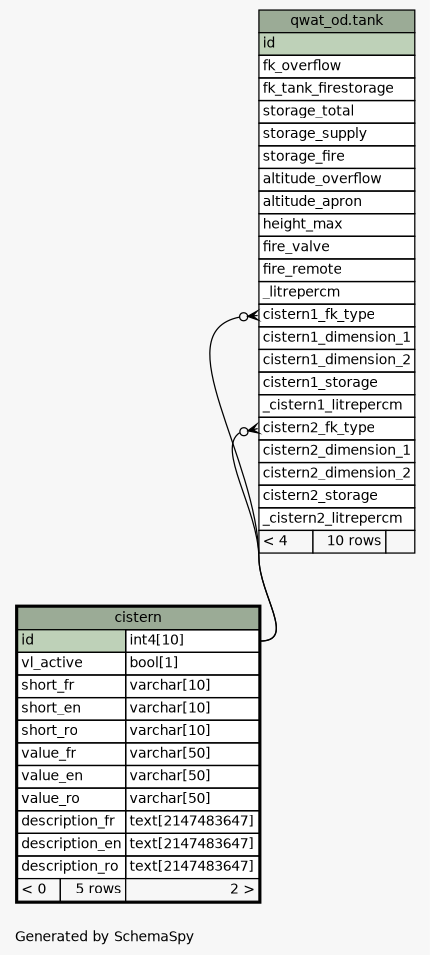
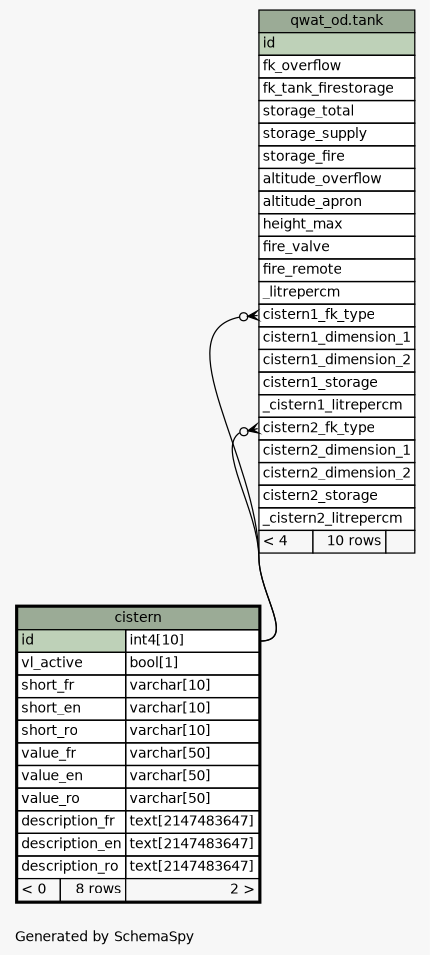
node "cistern": text "5 rows" -> "8 rows"
